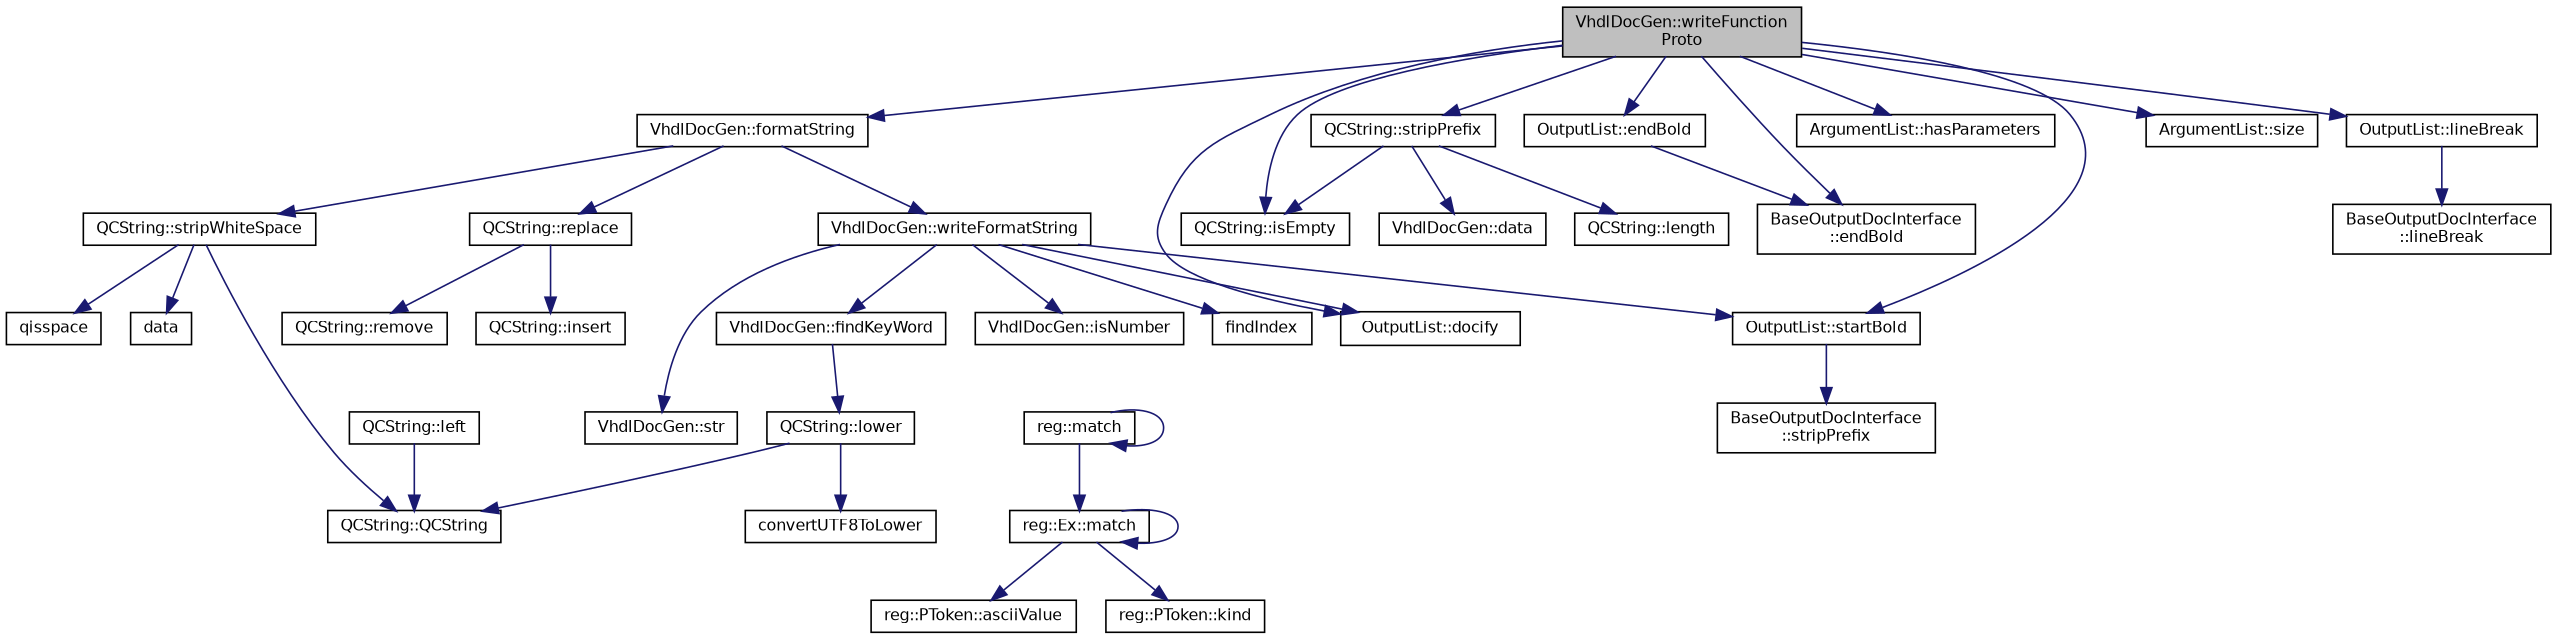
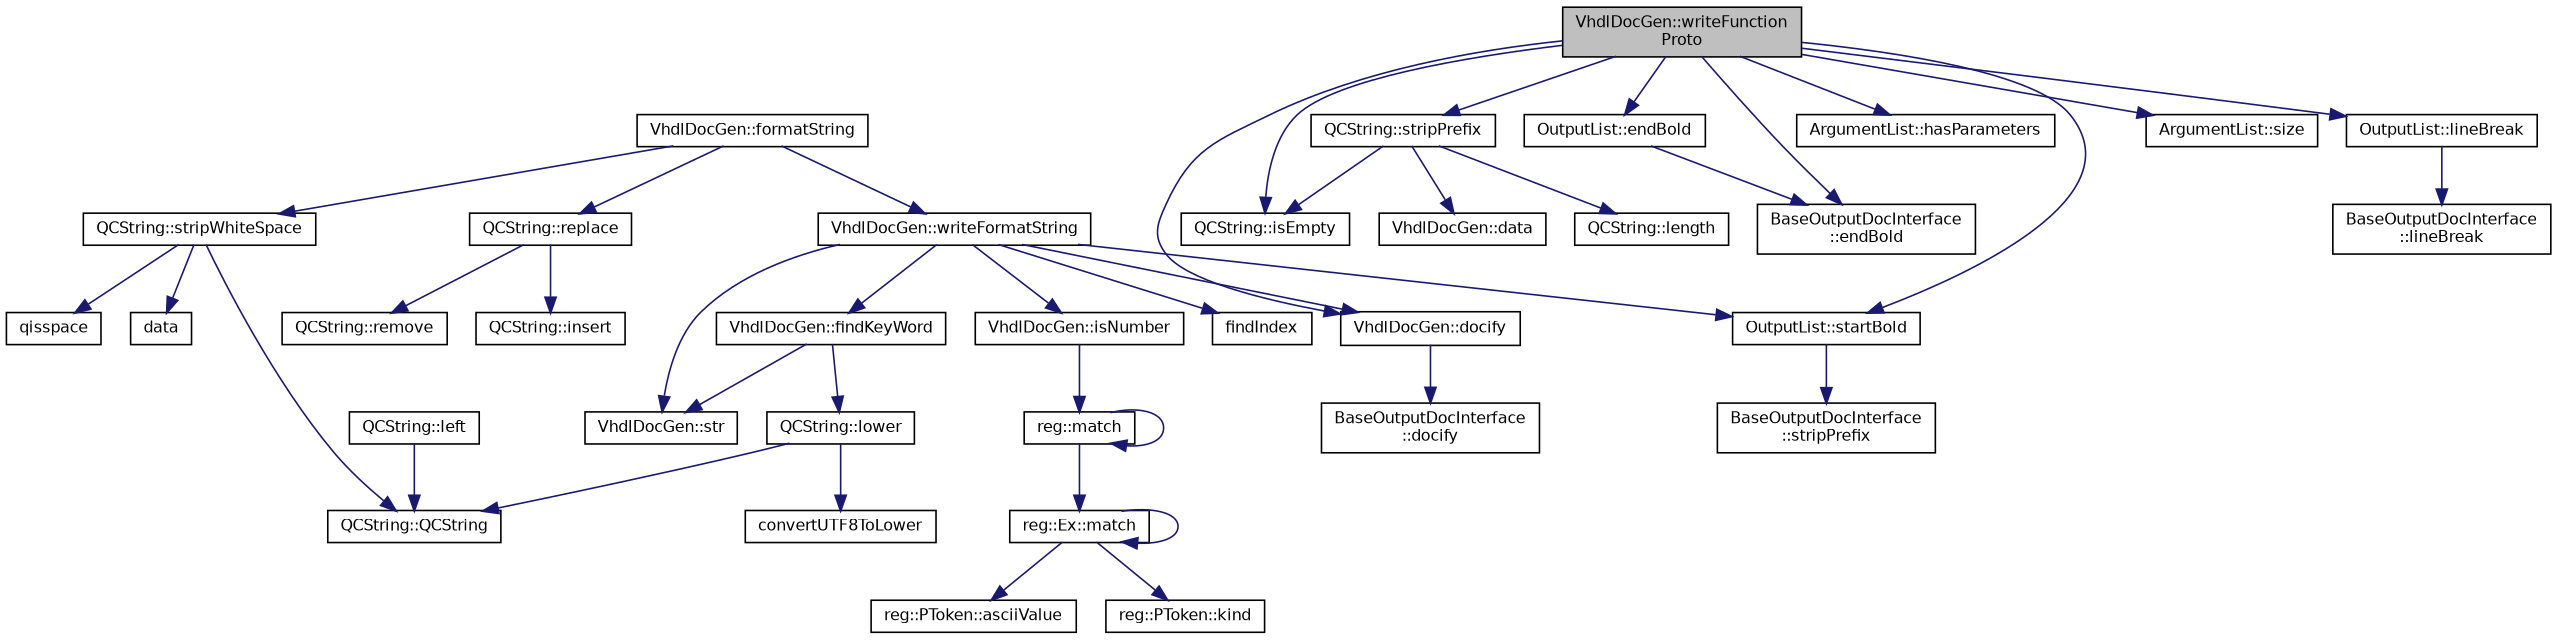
edge "VhdlDocGen::writeFunction Proto" -> "VhdlDocGen::formatString": removed
node "OutputList::docify": label "OutputList::docify" -> "VhdlDocGen::docify"
edge "VhdlDocGen::isNumber" -> "reg::match": added
edge "VhdlDocGen::findKeyWord" -> "VhdlDocGen::str": added
node "BaseOutputDocInterface ::docify": added
